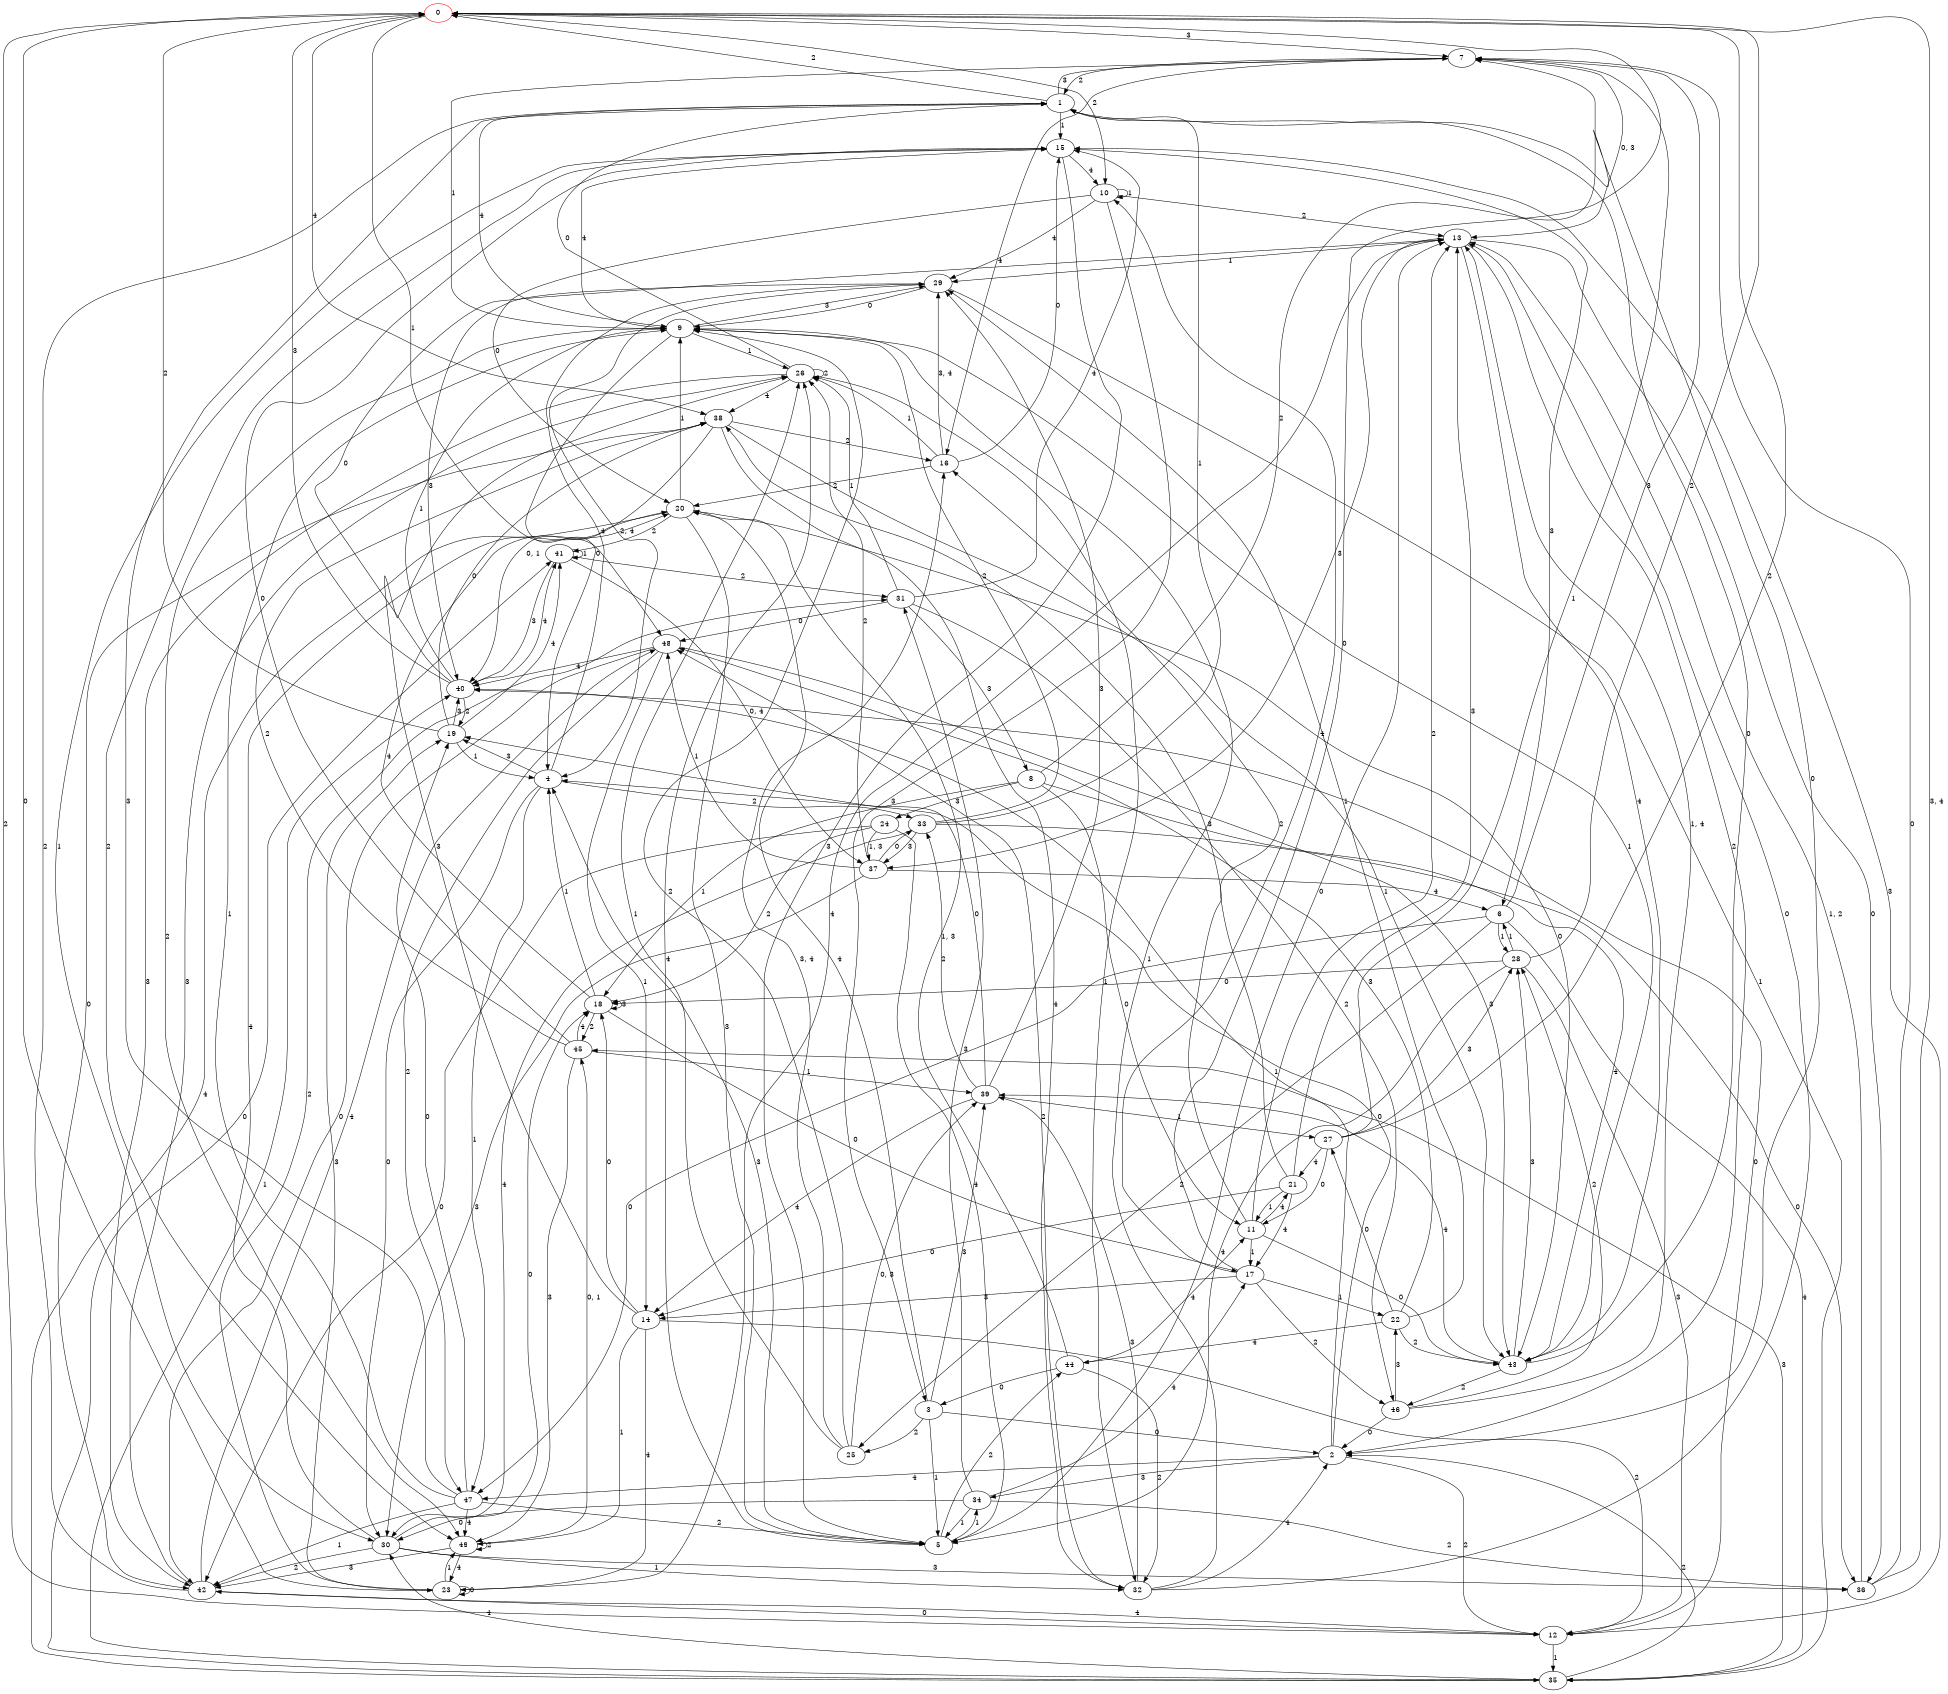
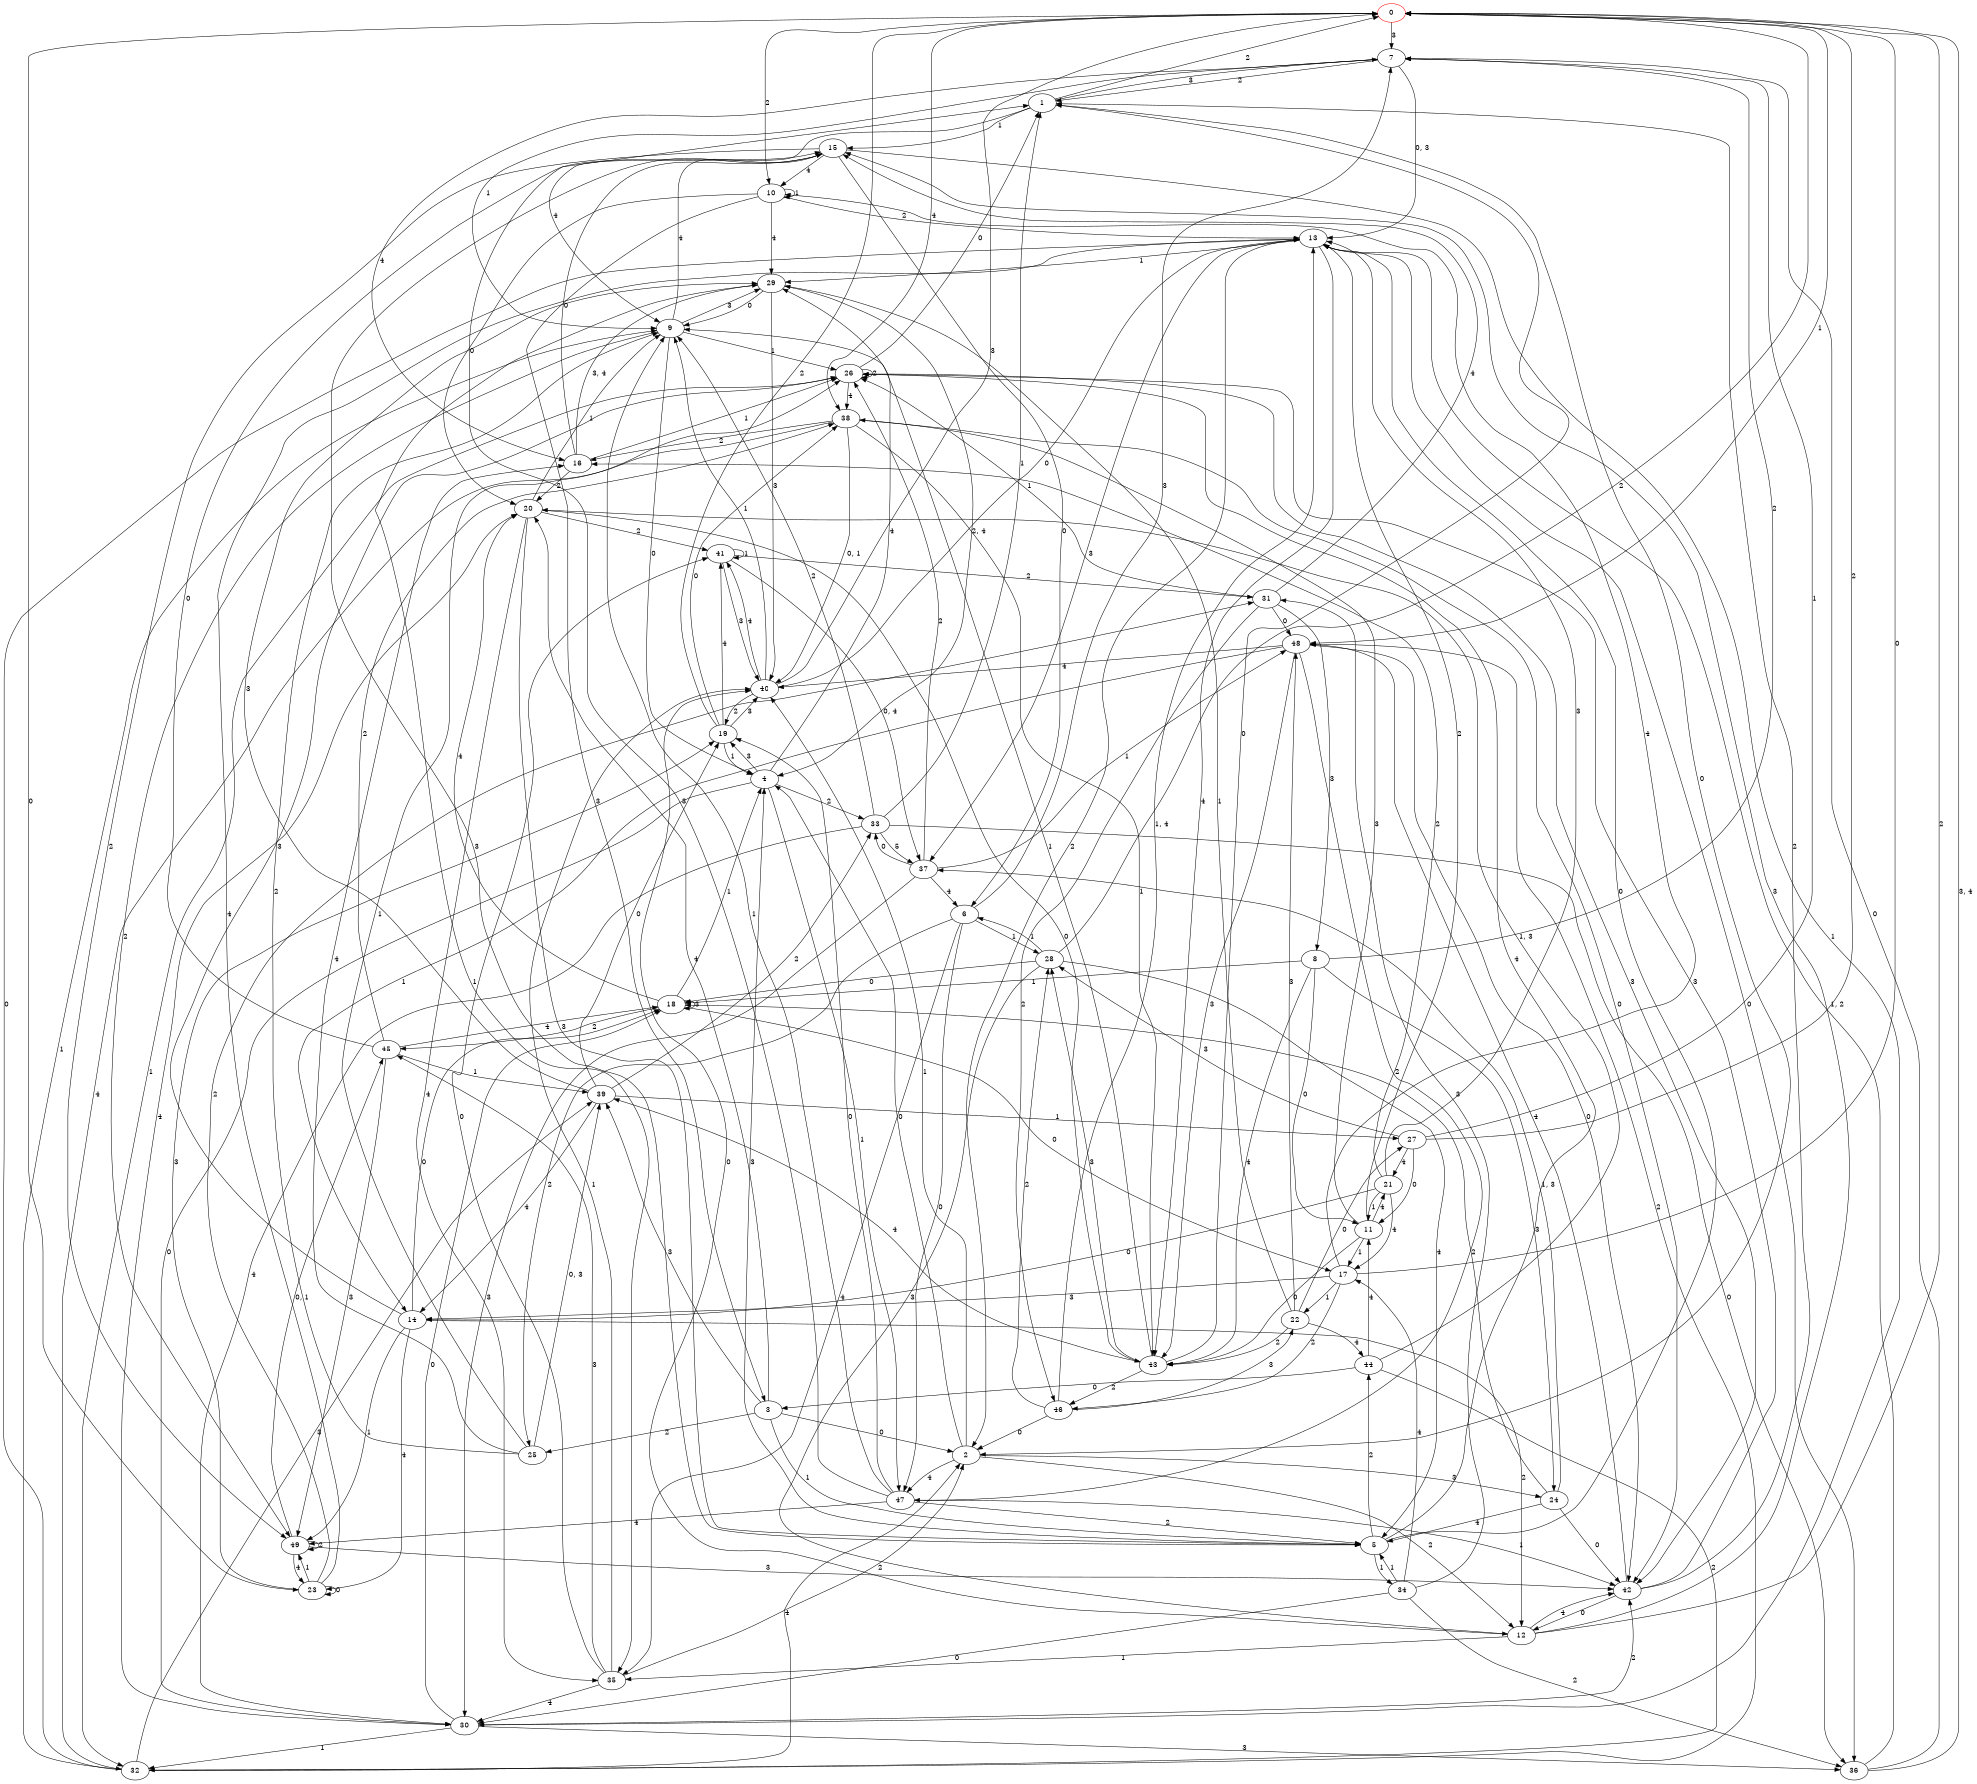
edge "15" -> "6": label "3" -> "0"
edge "33" -> "37": label "3" -> "5"
edge "25" -> "16": label "3, 4" -> "4"
edge "2" -> "34": now "2" -> "24"
